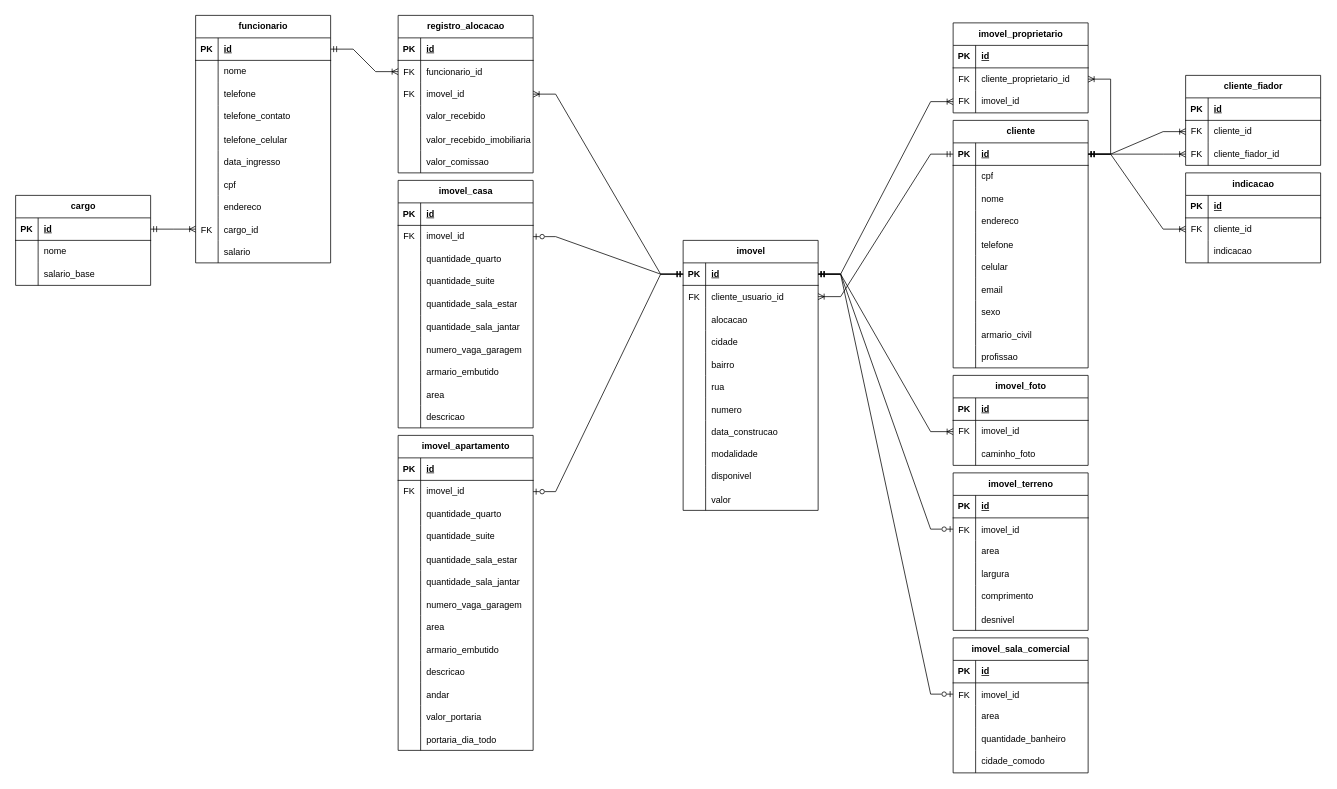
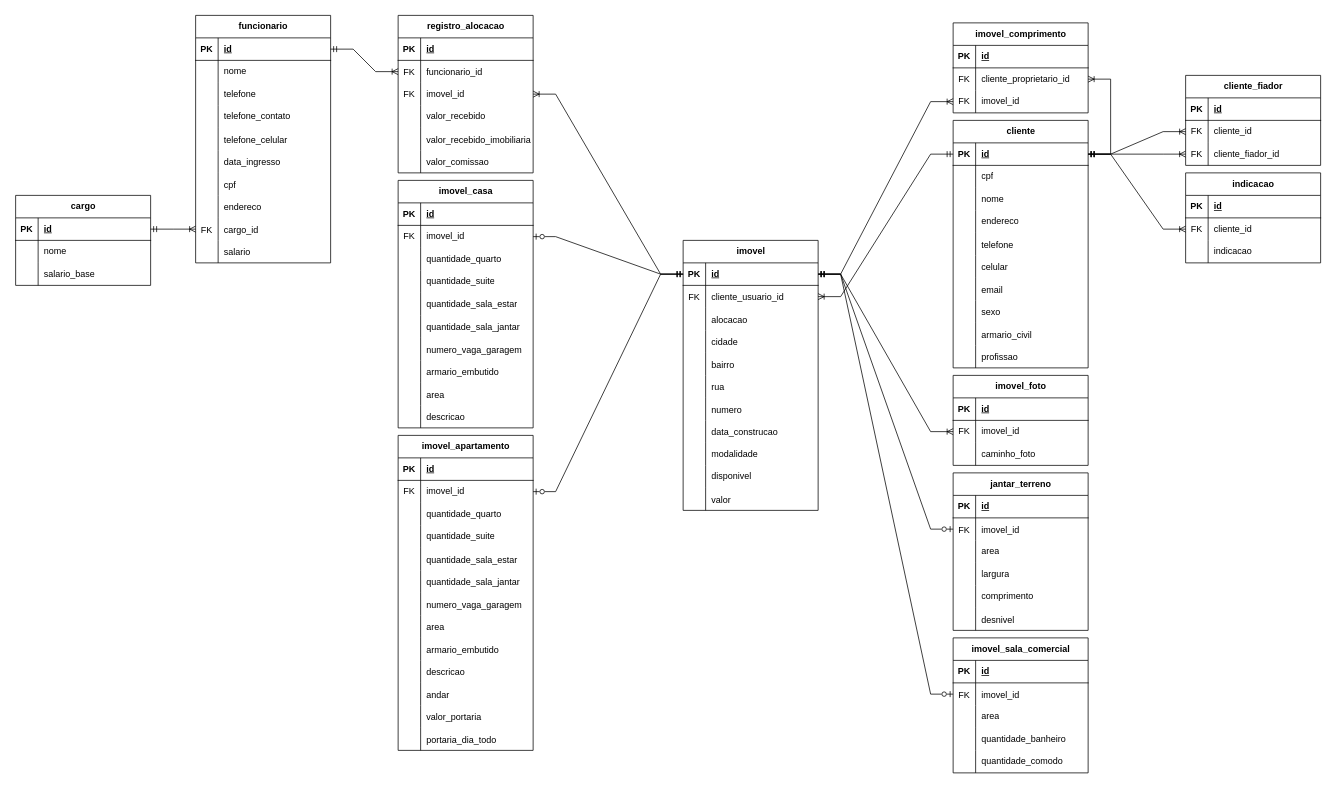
node "imovel_proprietario": label "imovel_proprietario" -> "imovel_comprimento"
node "imovel_terreno": label "imovel_terreno" -> "jantar_terreno"
node "cidade_comodo": label "cidade_comodo" -> "quantidade_comodo"
